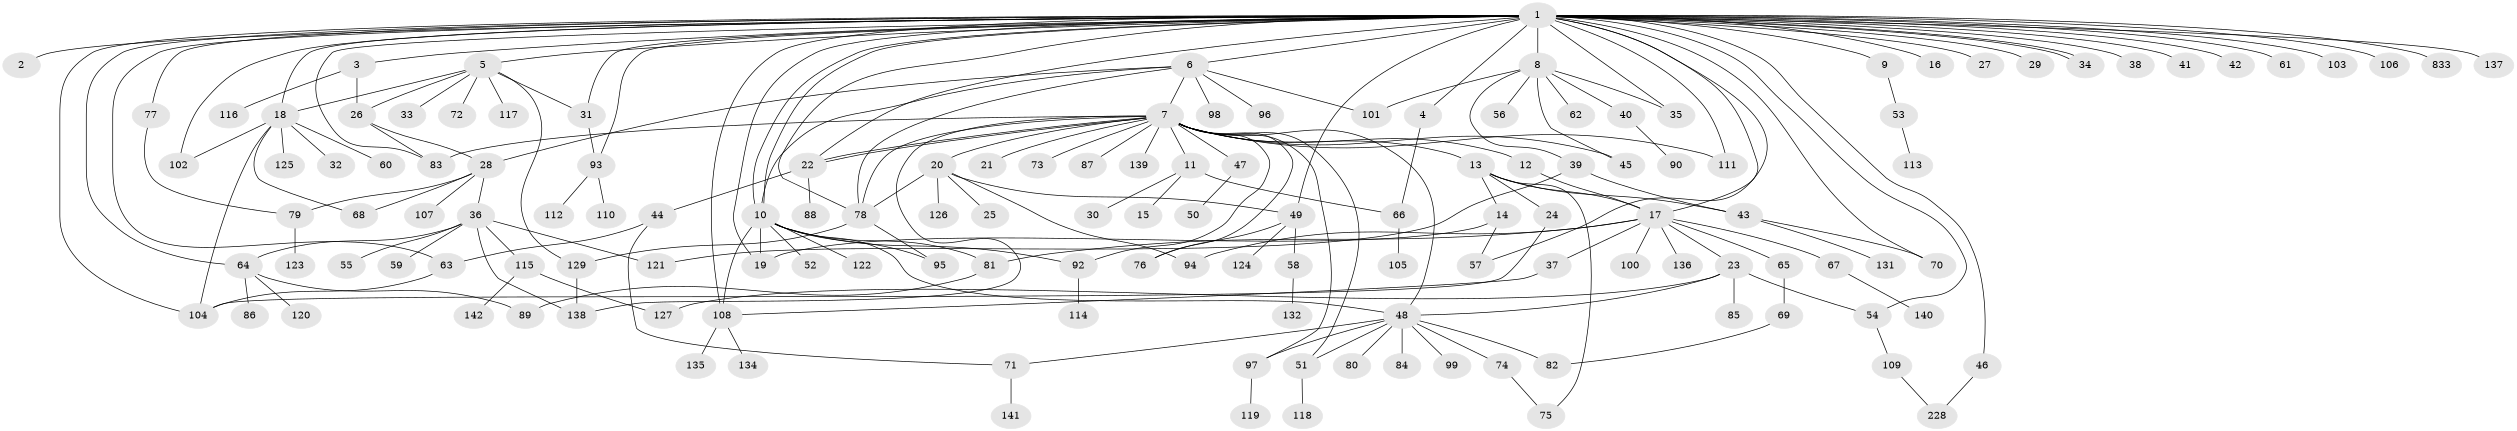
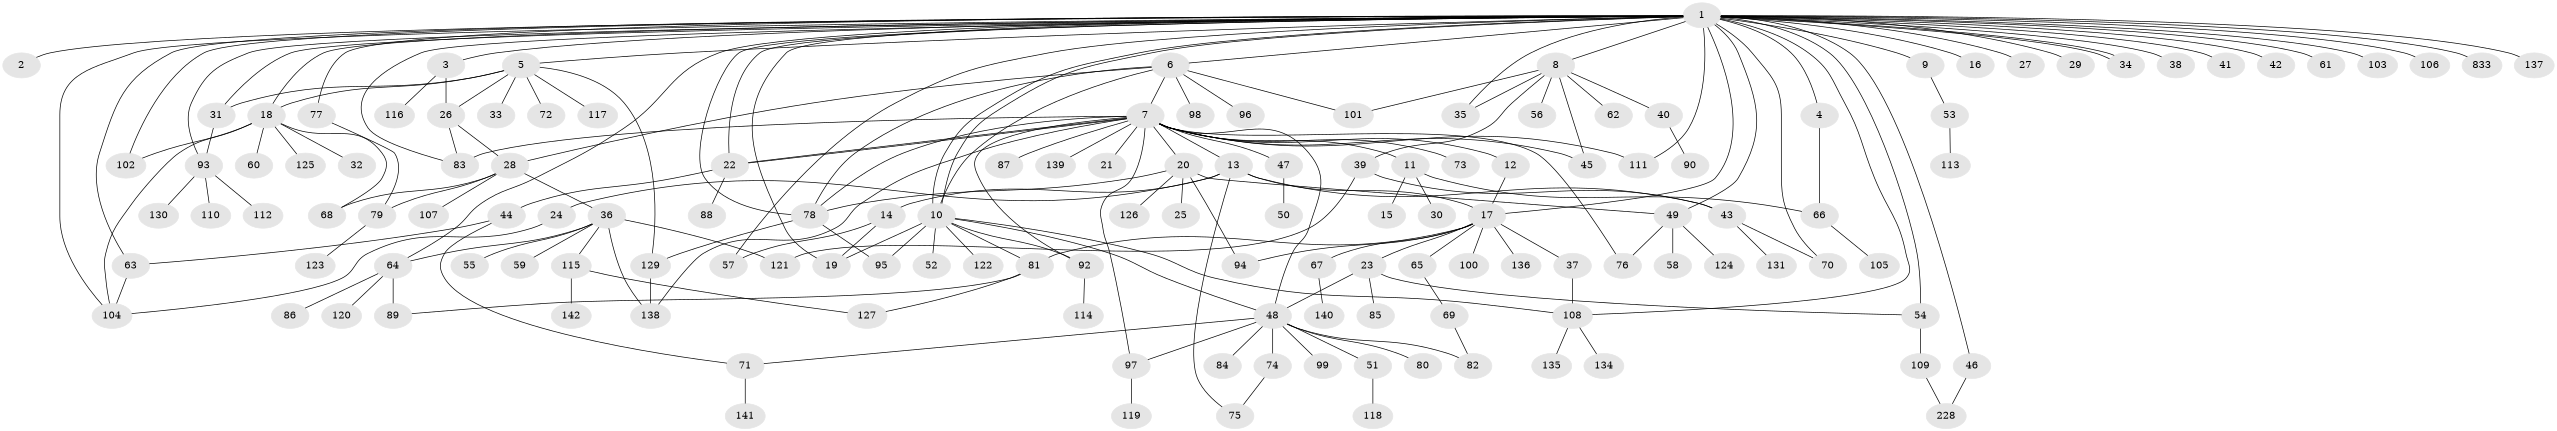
edge "7" -- "51": removed
node "130": added
edge "23" -- "127": now "81" -- "127"
node "132": removed
